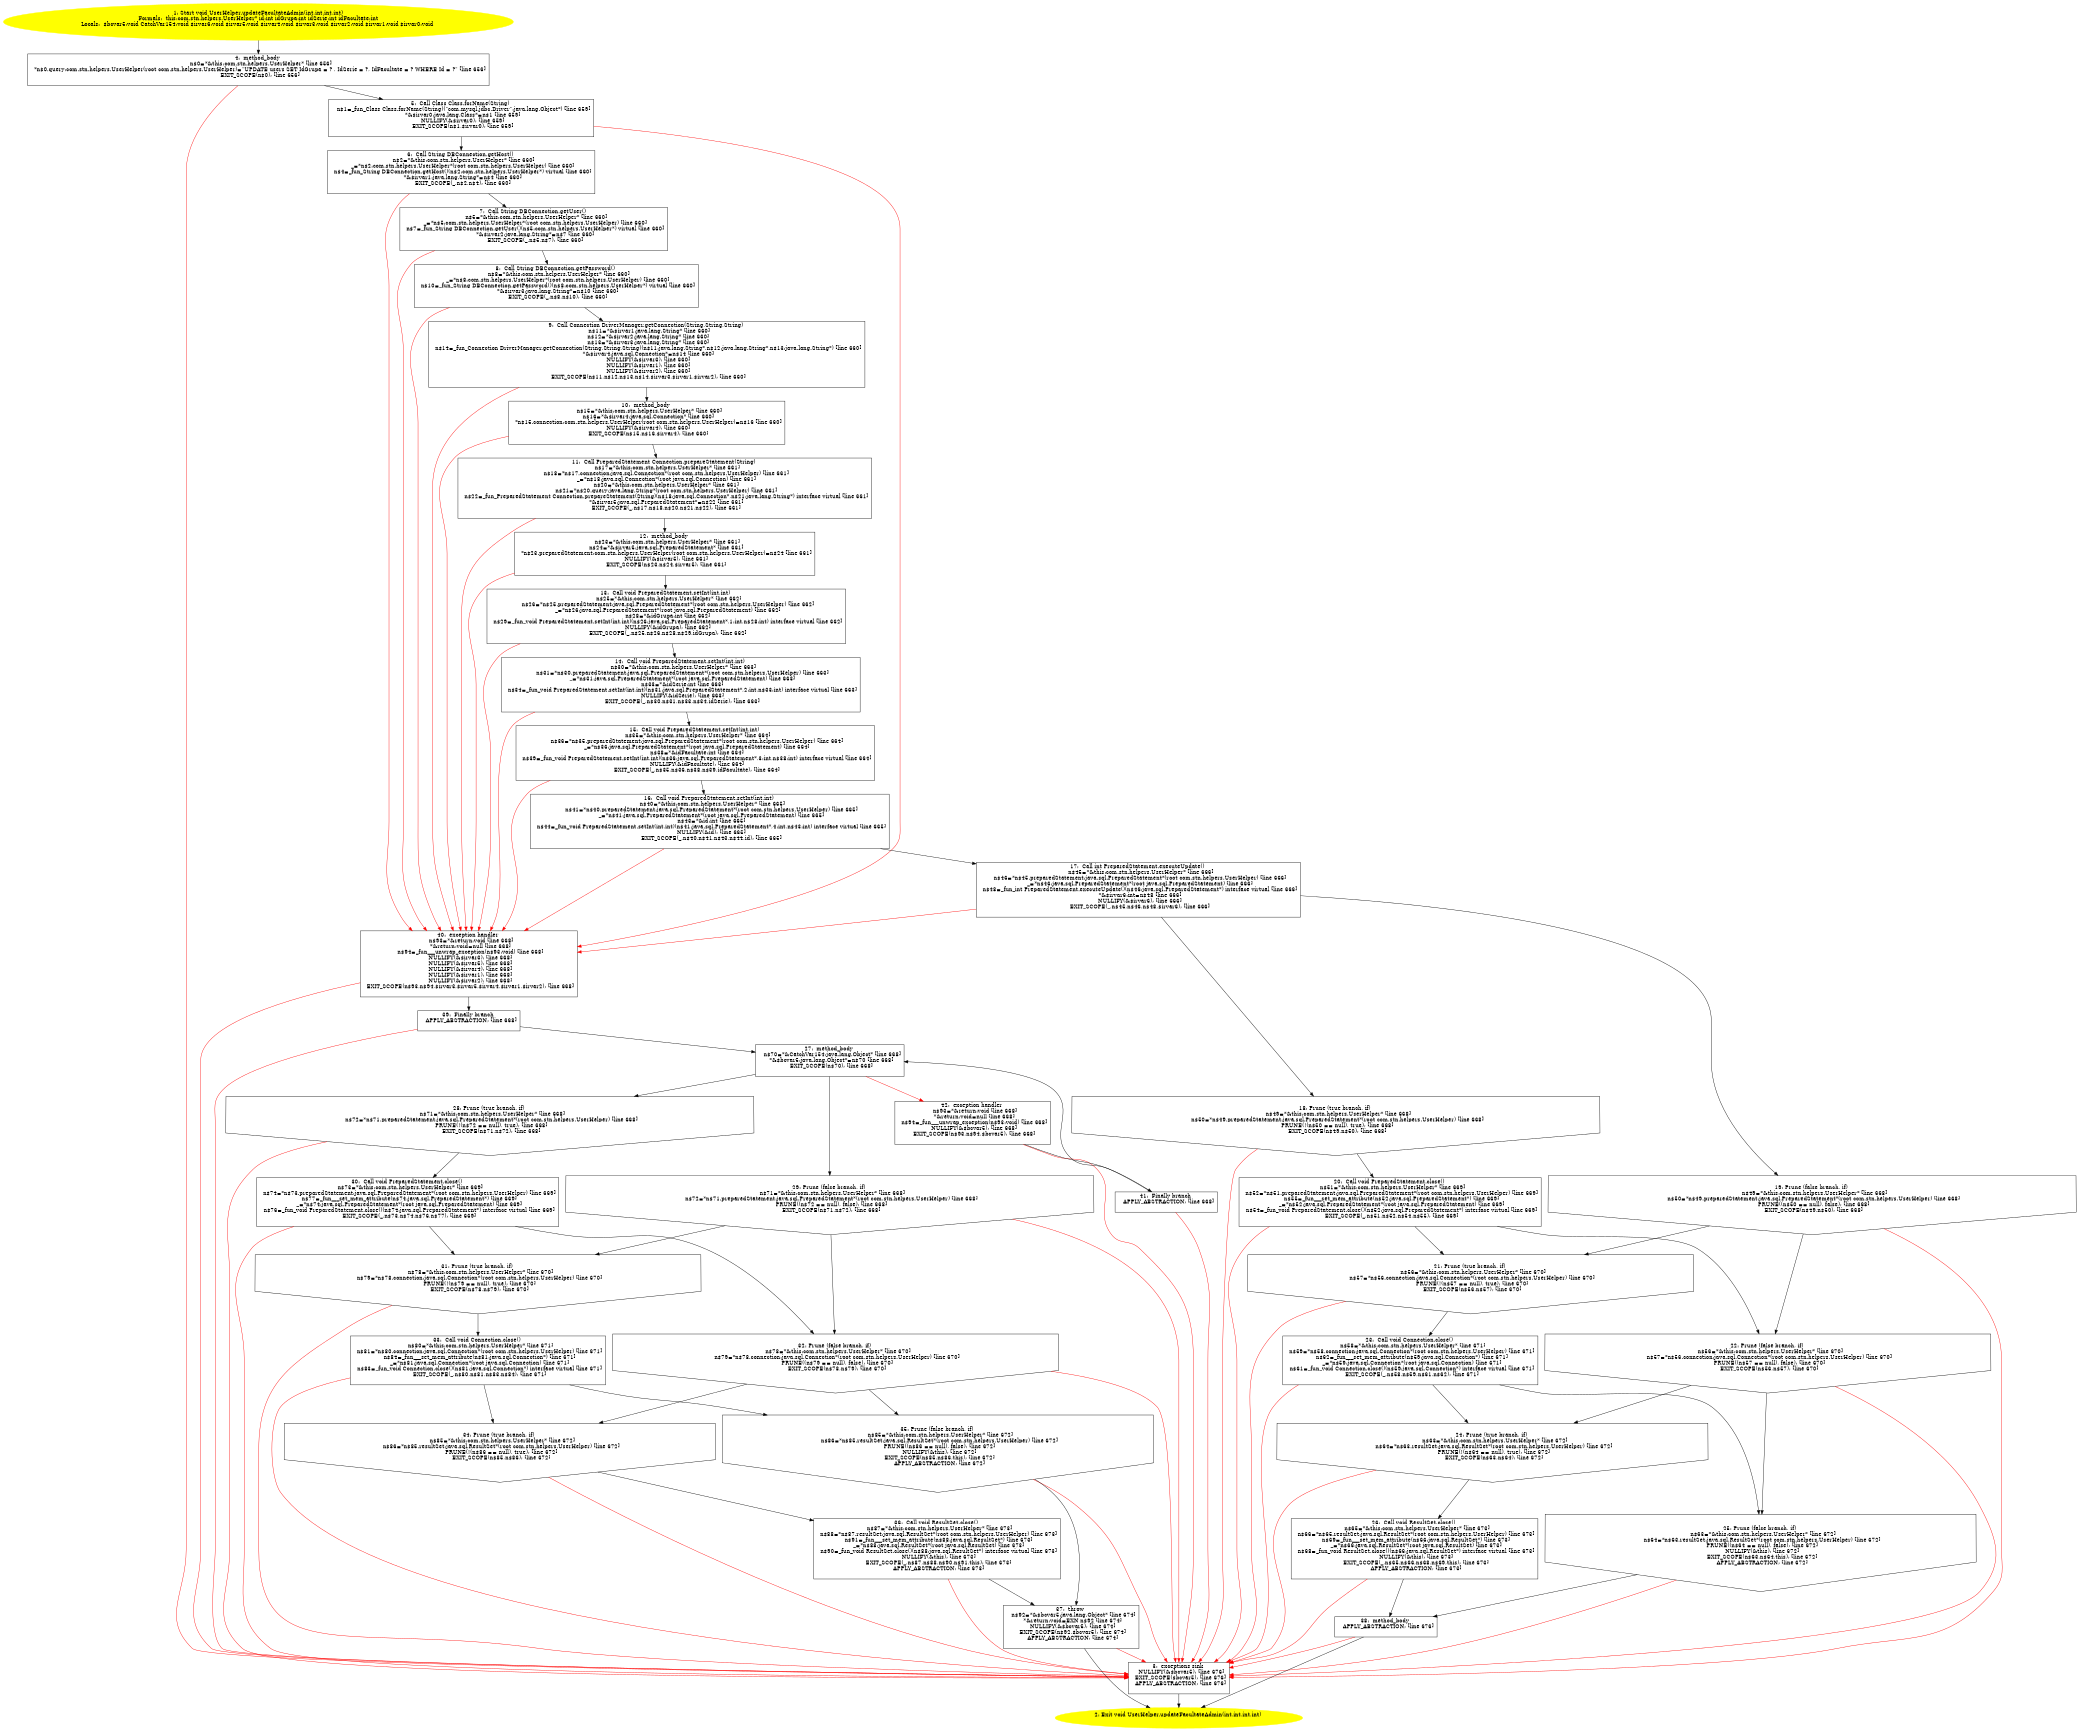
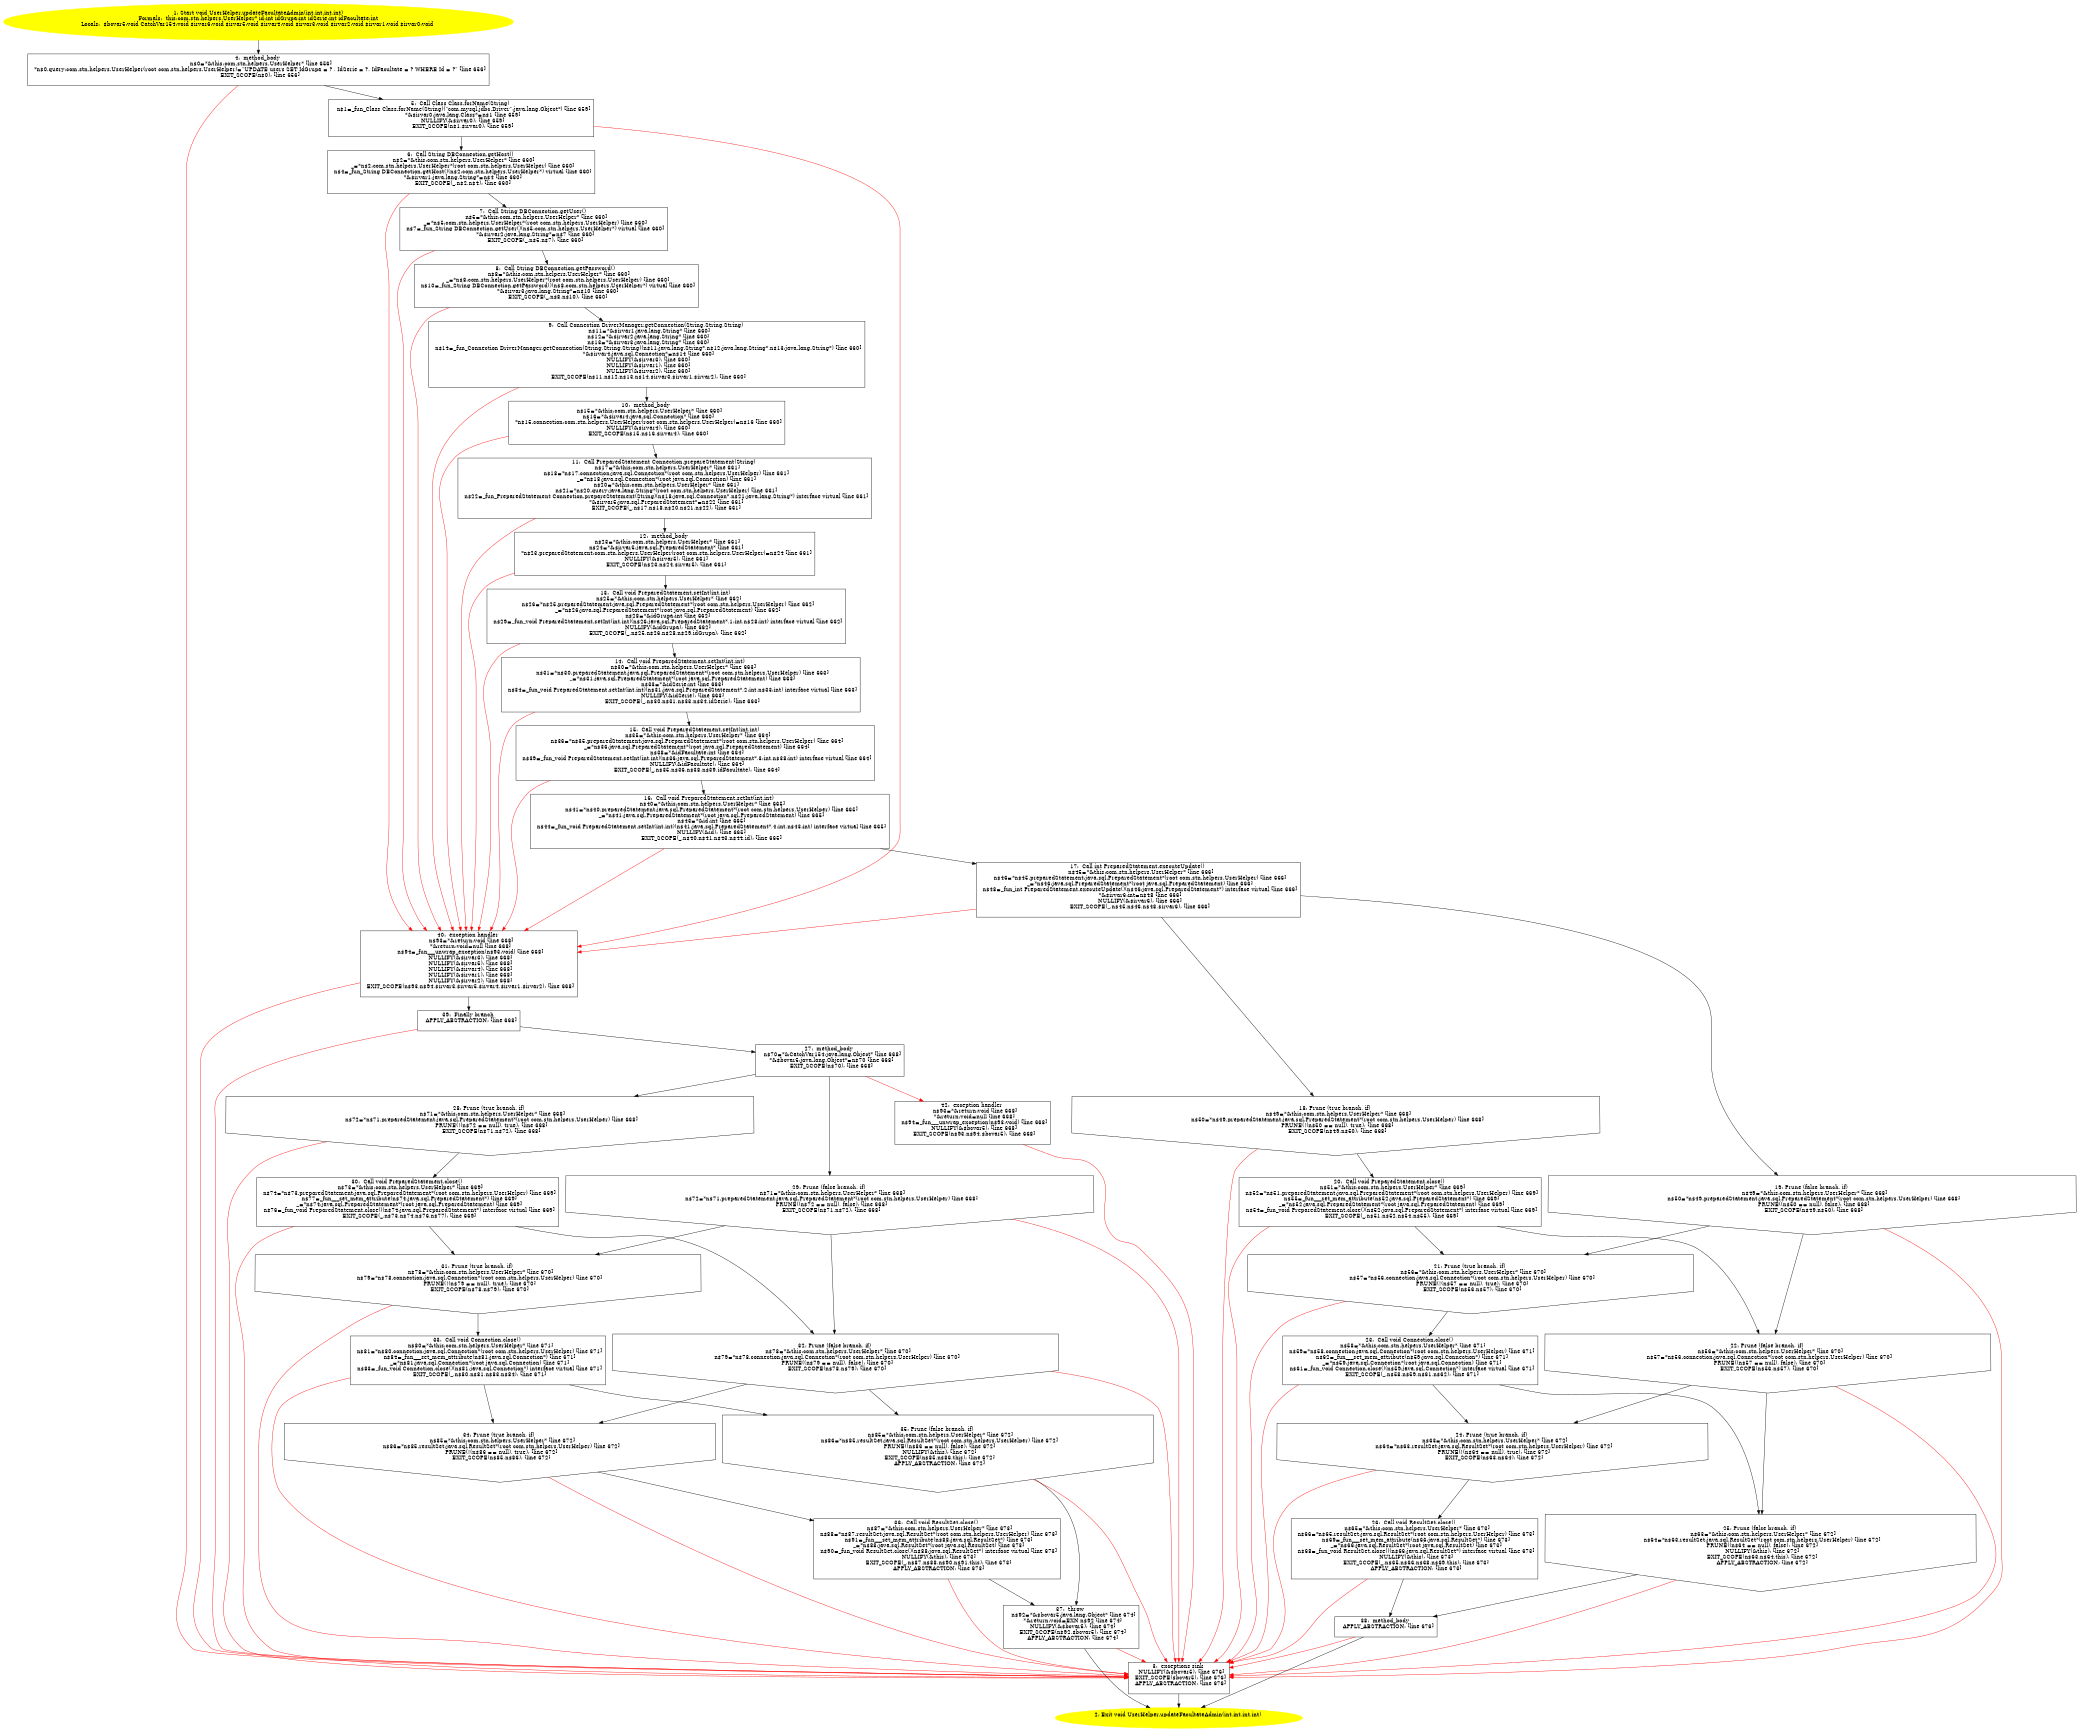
node "41:  Finally branch APPLY_ABSTRACTION; [line 668]": removed
